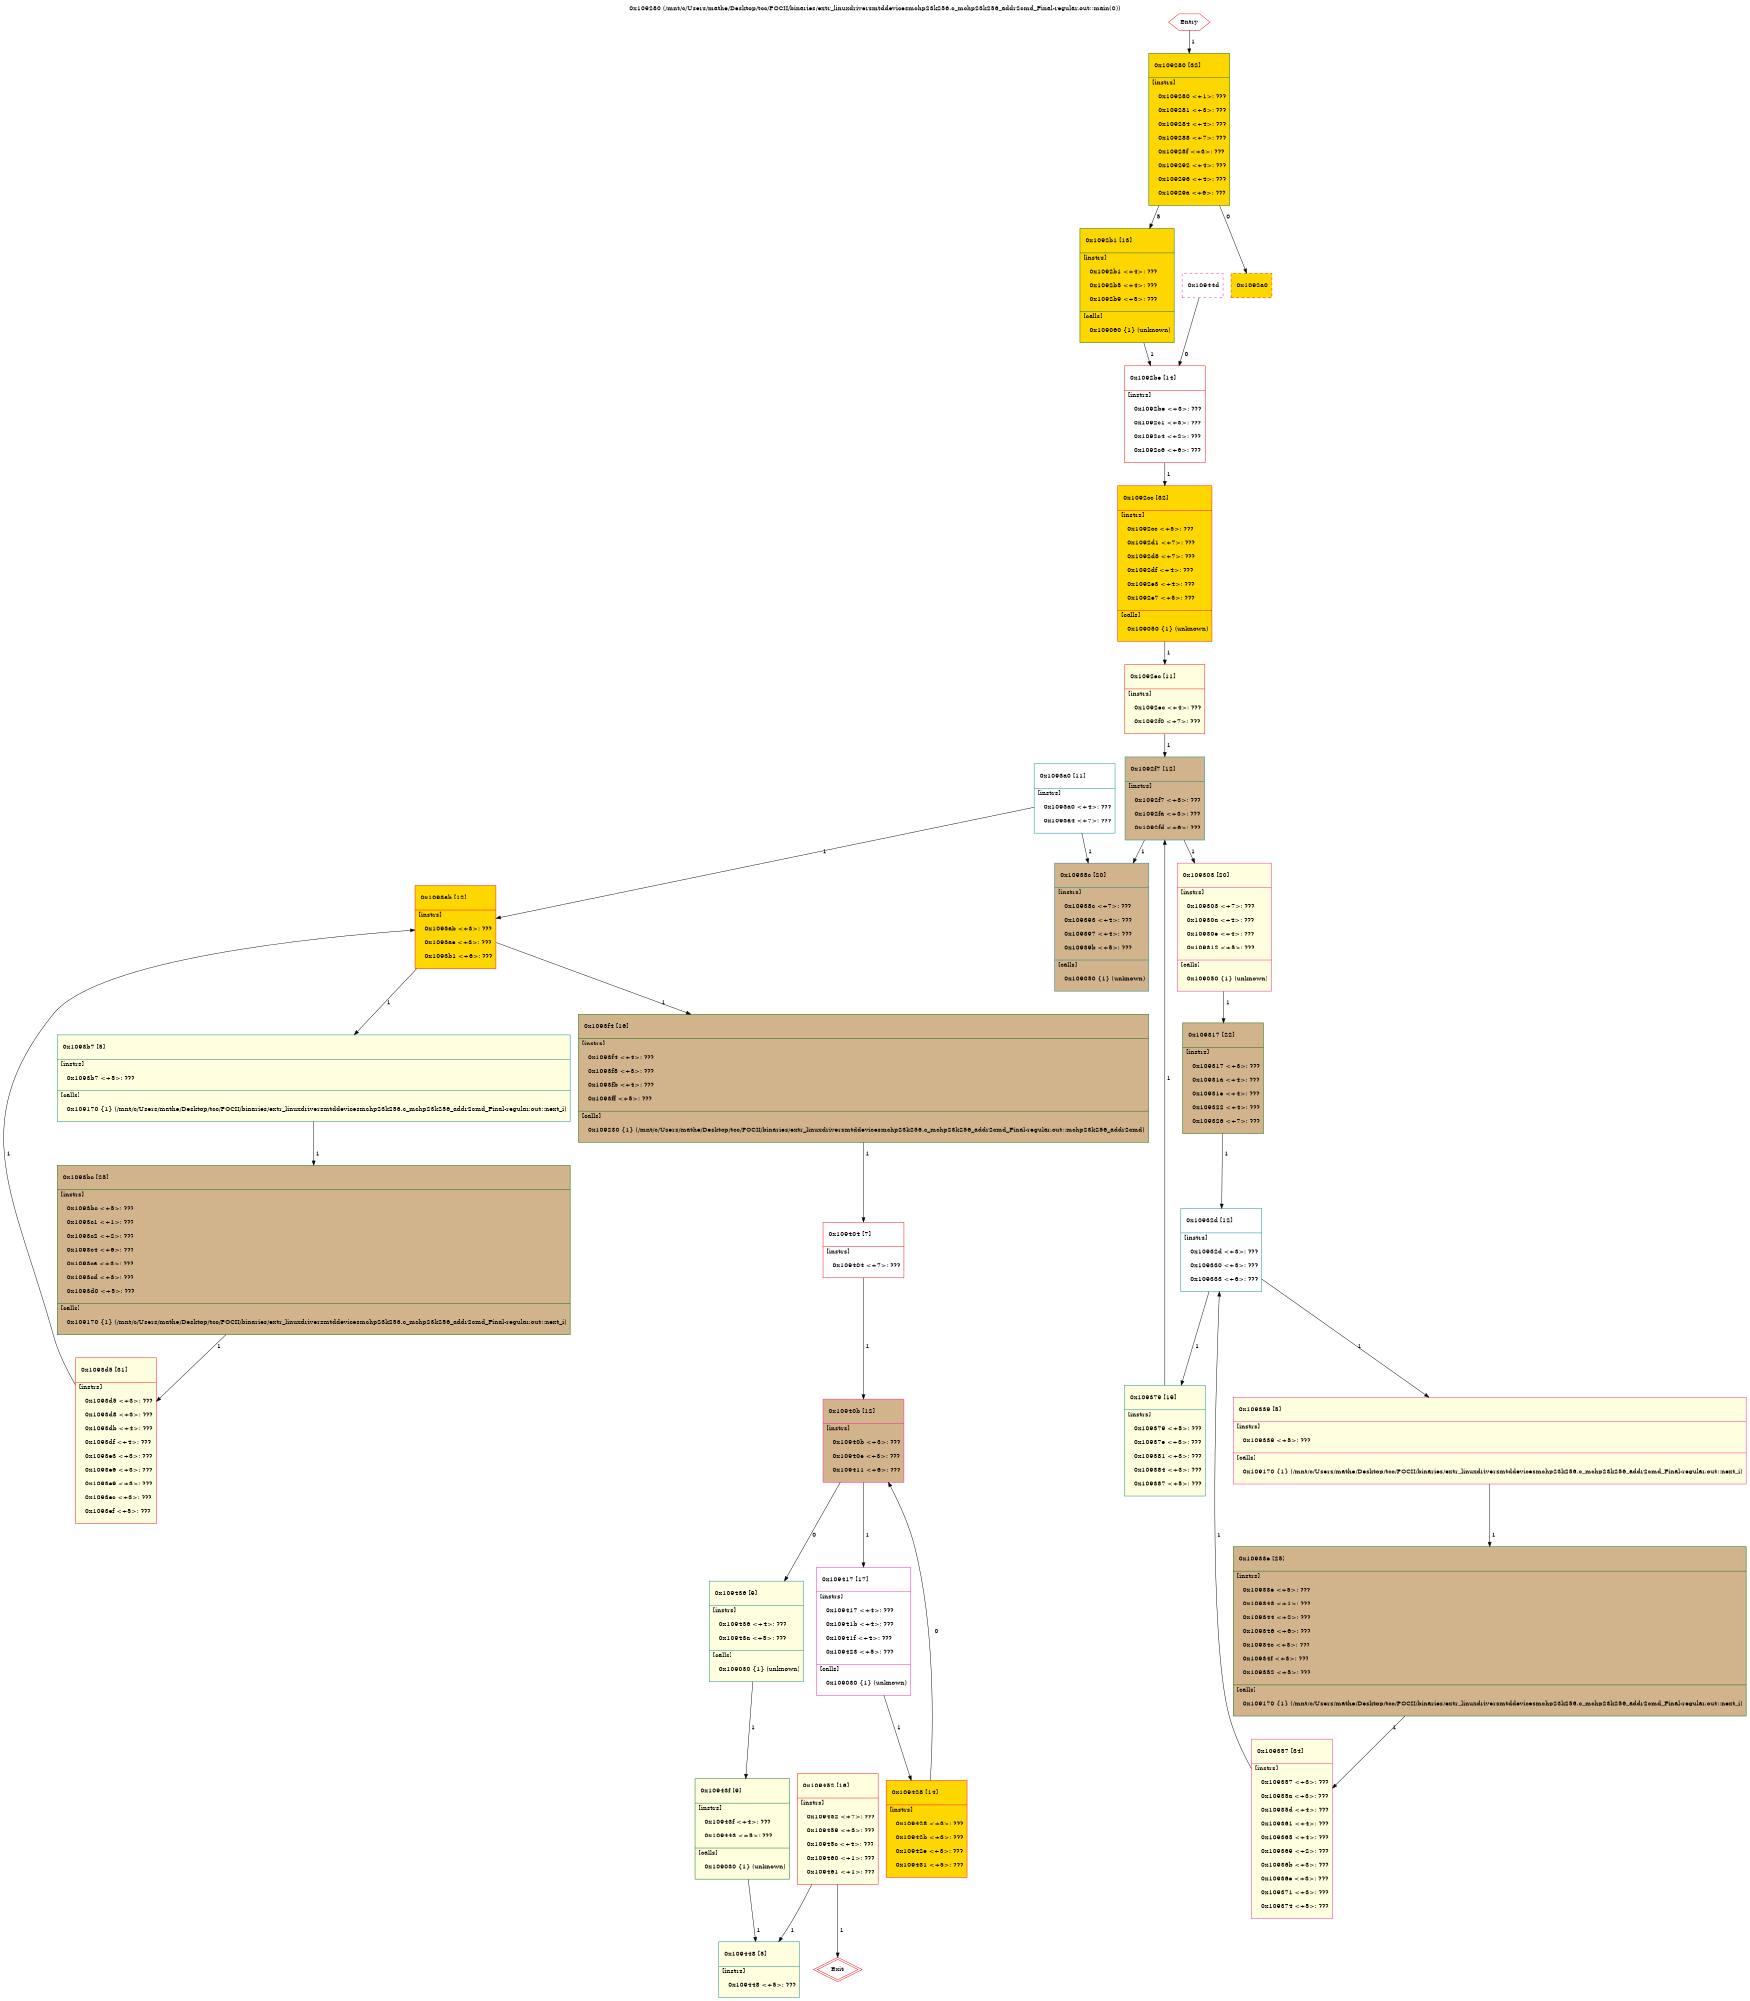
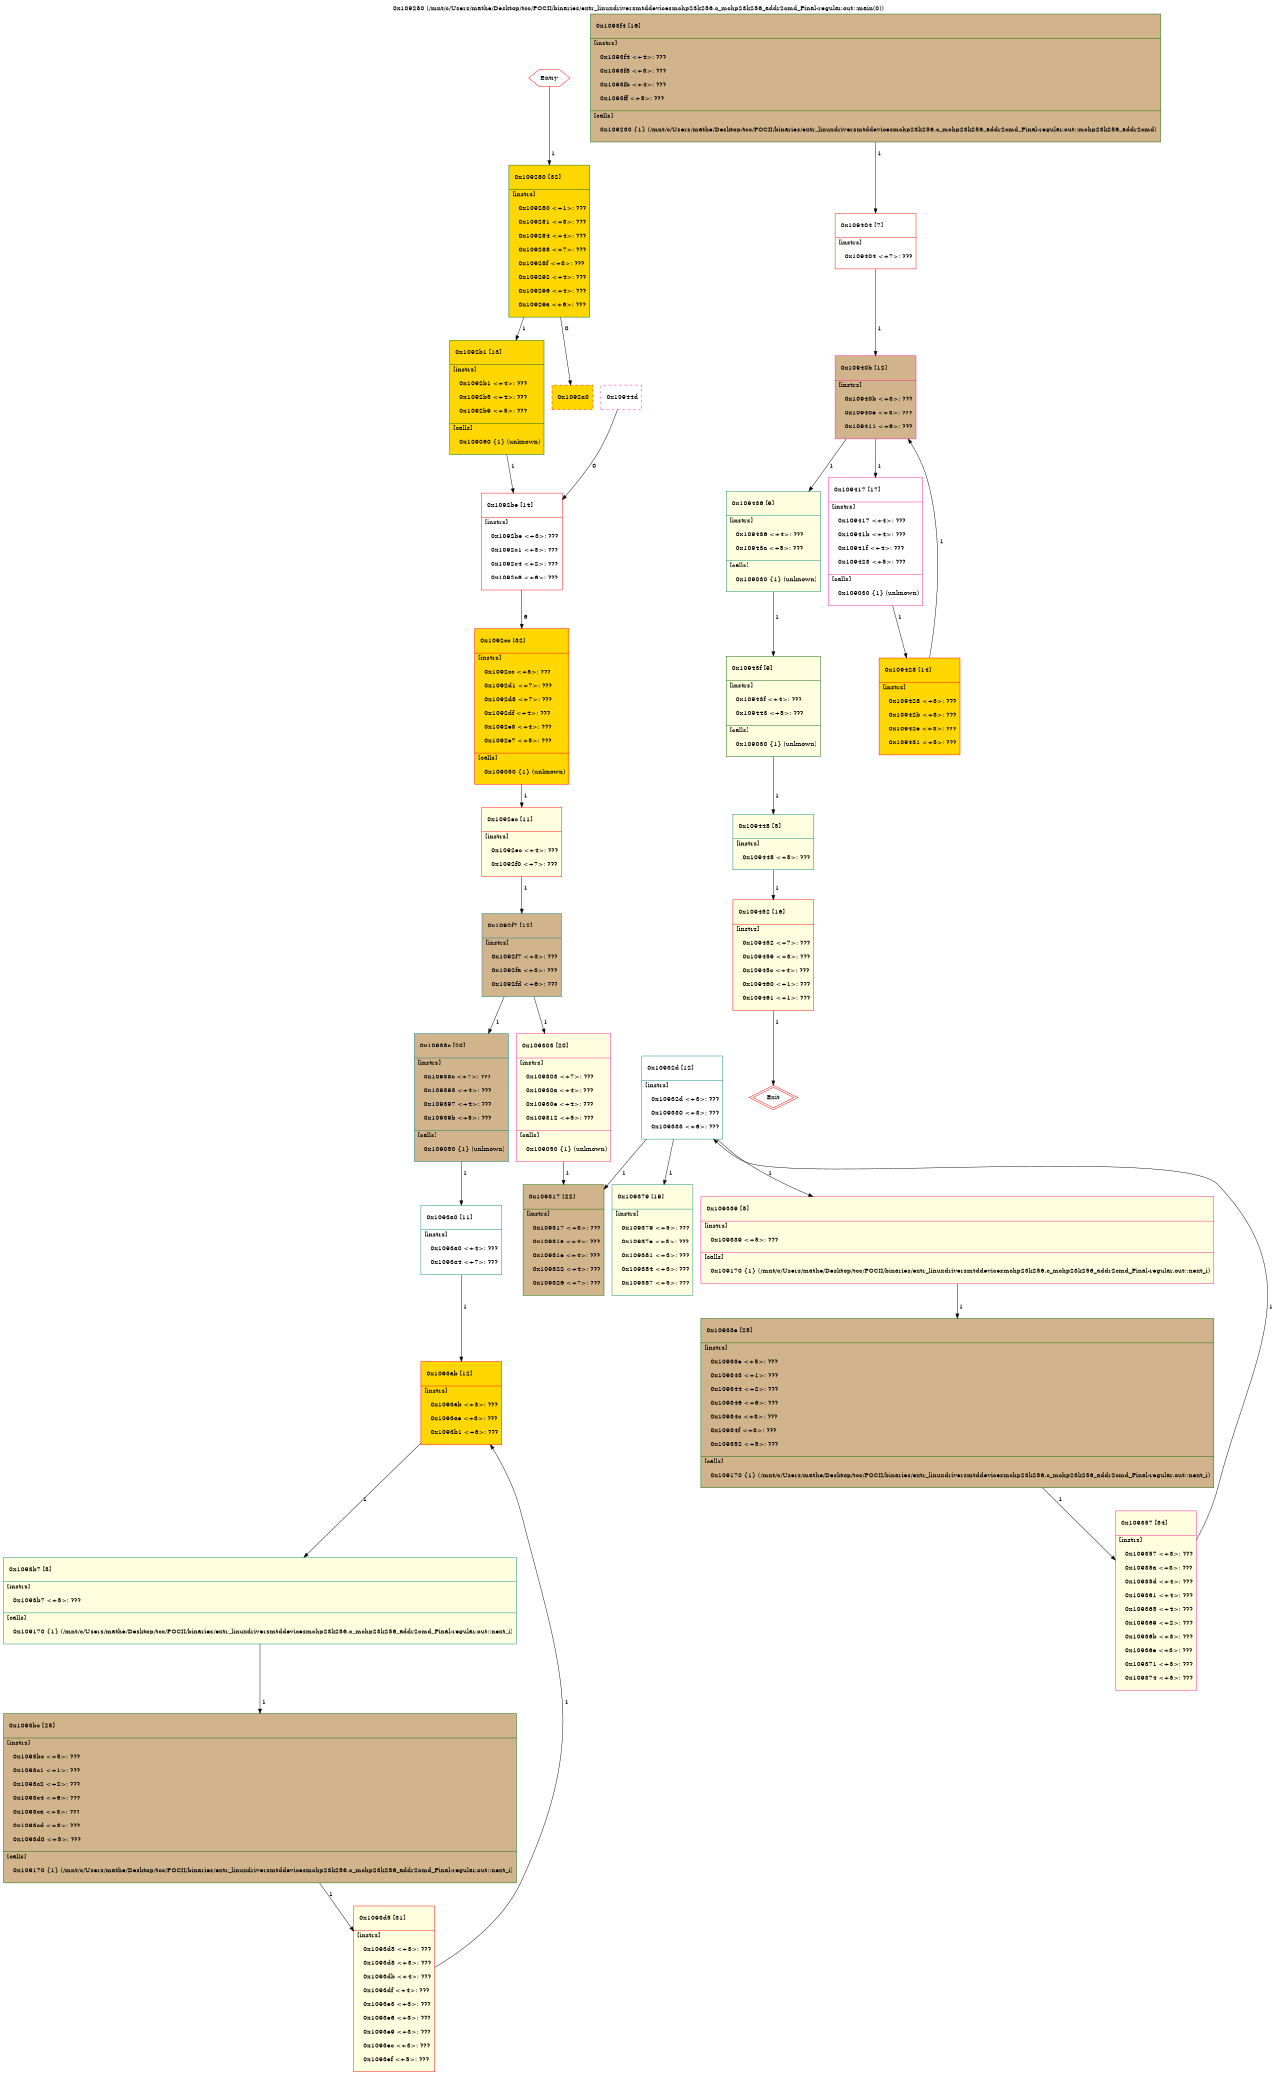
edge "0x109280 [32]" -> "0x1092b1 [13]": label " 5" -> " 1"
edge "0x1092be [14]" -> "0x1092cc [32]": label " 1" -> " 6"
edge "0x1093a0 [11]" -> "0x10938c [20]": reversed
edge "0x1093ab [12]" -> "0x1093f4 [16]": removed, label "1"
edge "0x109379 [19]" -> "0x1092f7 [12]": removed, label "1"
edge "0x109317 [22]" -> "0x10932d [12]": reversed
edge "0x10940b [12]" -> "0x109436 [9]": label " 0" -> " 1"
edge "0x109428 [14]" -> "0x10940b [12]": label " 0" -> " 1"
edge "0x109452 [16]" -> "0x109448 [5]": reversed
